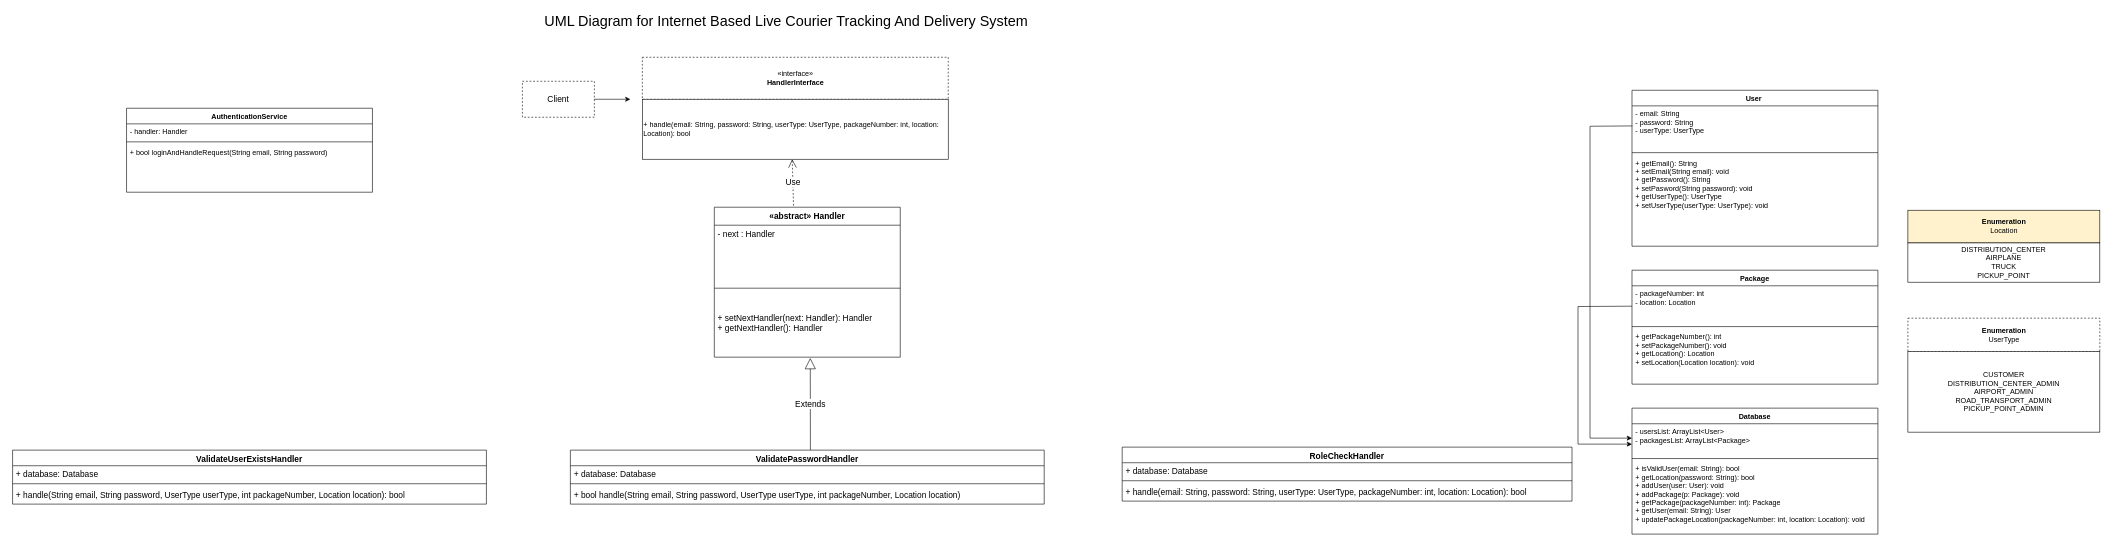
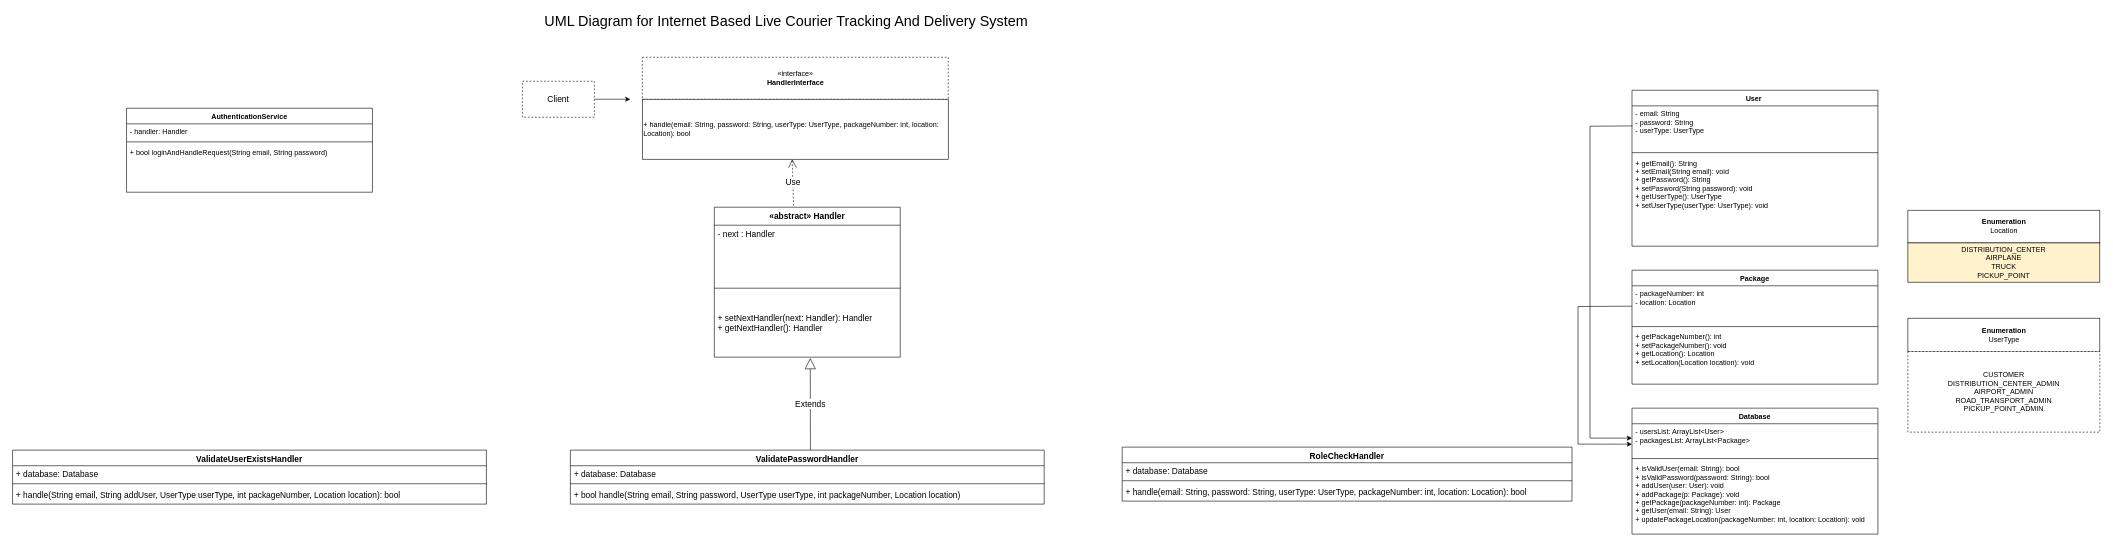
node "Enumeration Location": fillcolor #fff2cc -> #ffffff
node "DISTRIBUTION_CENTER AIRPLANE TRUCK PICKUP_POINT": fillcolor #ffffff -> #fff2cc
node "Enumeration UserType": style dashed -> solid
node "CUSTOMER DISTRIBUTION_CENTER_ADMIN AIRPORT_ADMIN ROAD_TRANSPORT_ADMIN PICKUP_POINT_ADMIN": style solid -> dashed
node "+ isValidUser(email: String): bool + getLocation(password: String): bool + addUser(user: User): void + addPackage(p: Package): void + getPackage(packageNumber: int): Package + getUser(email: String): User + updatePackageLocation(packageNumber: int, location: Location): void": label "+ isValidUser(email: String): bool + getLocation(password: String): bool + addUser(user: User): void + addPackage(p: Package): void + getPackage(packageNumber: int): Package + getUser(email: String): User + updatePackageLocation(packageNumber: int, location: Location): void" -> "+ isValidUser(email: String): bool + isValidPassword(password: String): bool + addUser(user: User): void + addPackage(p: Package): void + getPackage(packageNumber: int): Package + getUser(email: String): User + updatePackageLocation(packageNumber: int, location: Location): void"
node "+ handle(String email, String password, UserType userType, int packageNumber, Location location): bool": label "+ handle(String email, String password, UserType userType, int packageNumber, Location location): bool" -> "+ handle(String email, String addUser, UserType userType, int packageNumber, Location location): bool"
